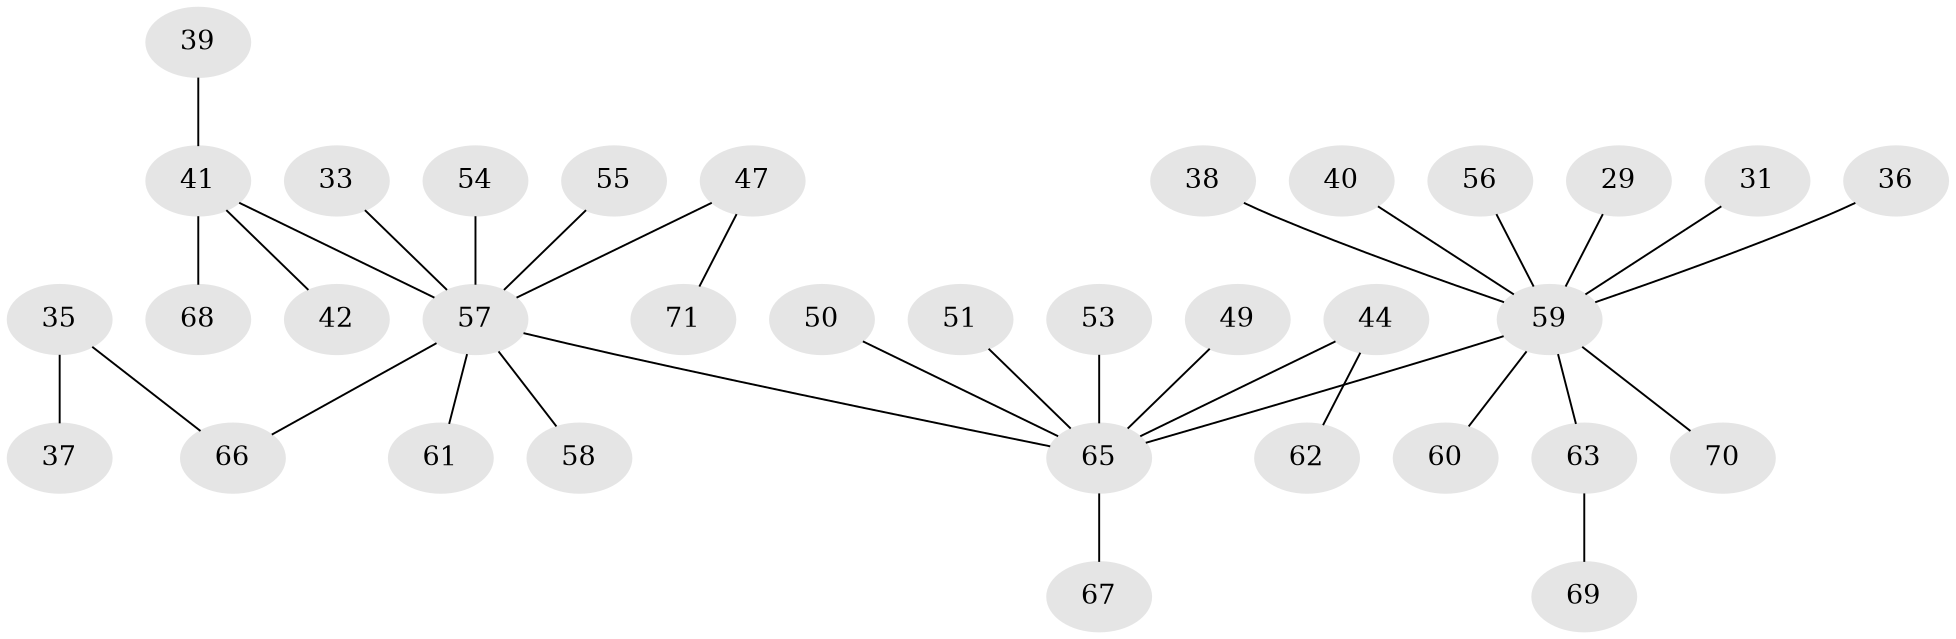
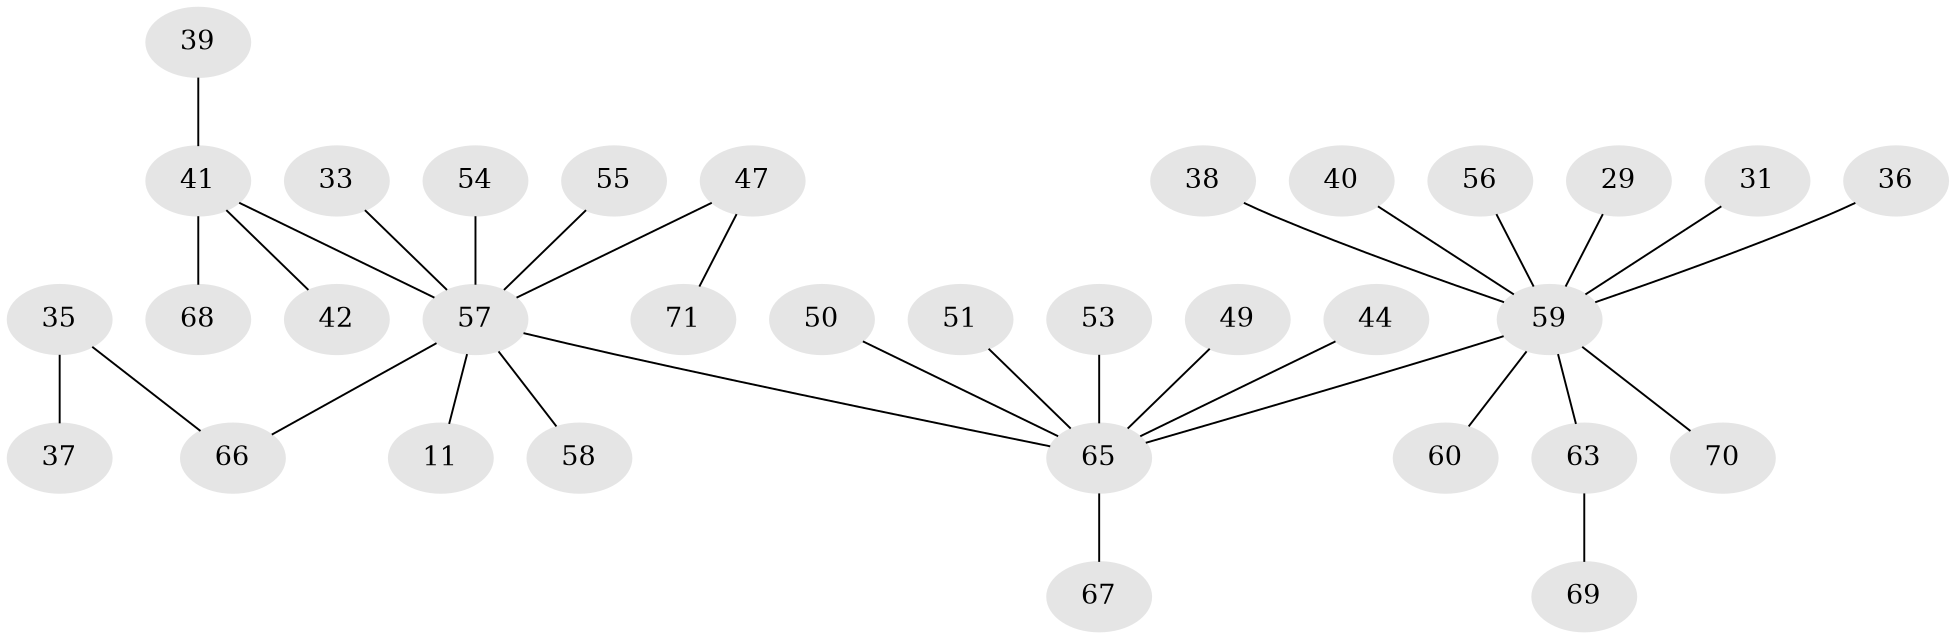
node "61": label "61" -> "11"
node "62": removed
